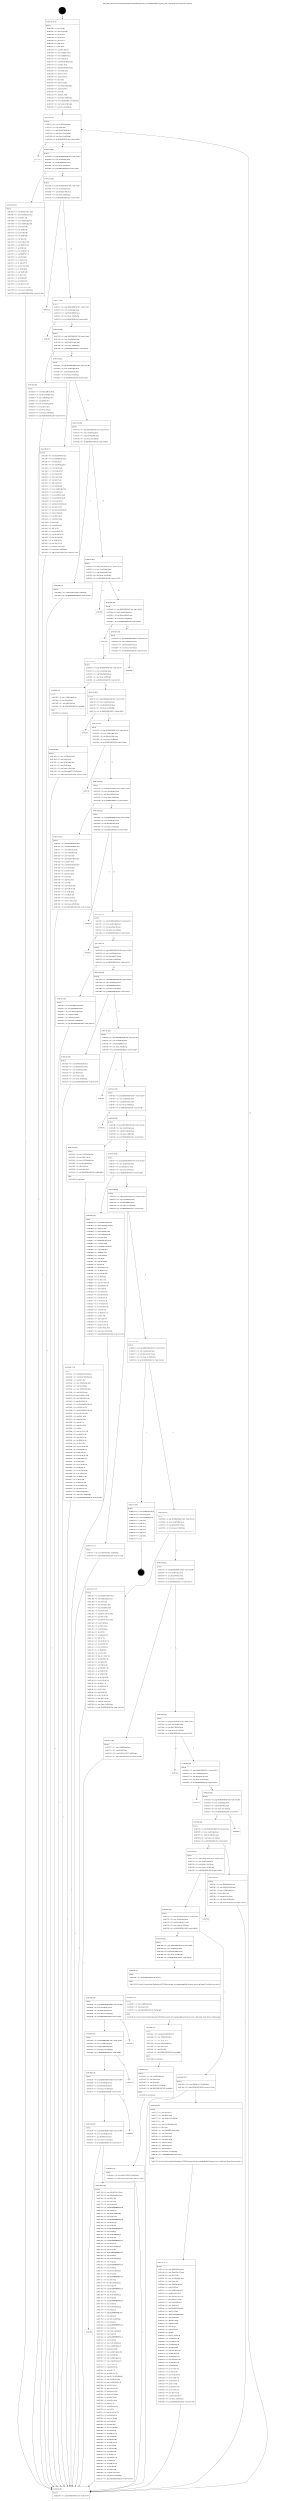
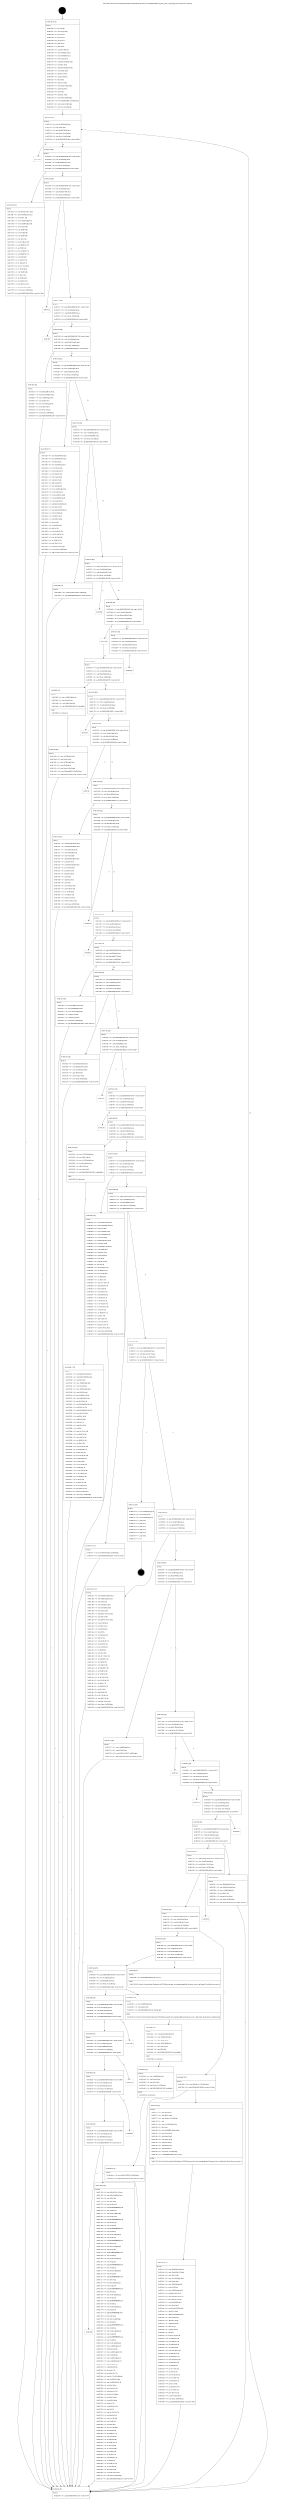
node "0x401664 [28]": added
